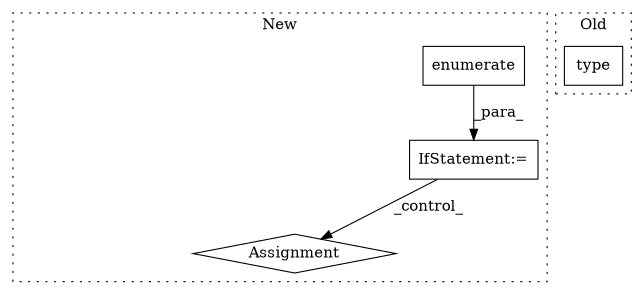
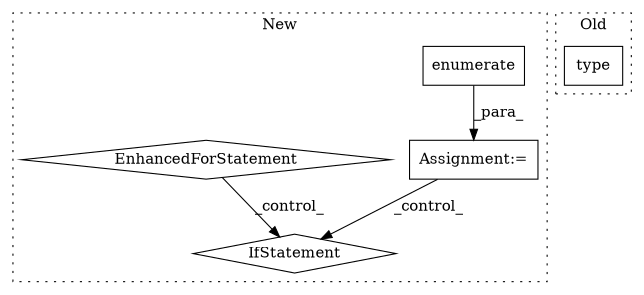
node "EnhancedForStatement": added
node "IfStatement:=": label "IfStatement:=" -> "Assignment:="
node "Assignment": label "Assignment" -> "IfStatement"
